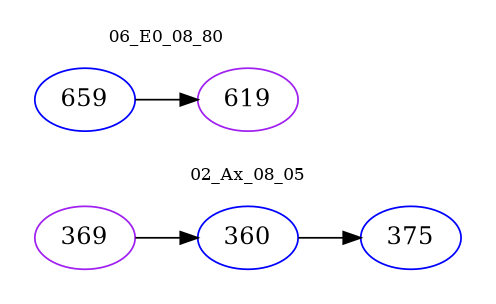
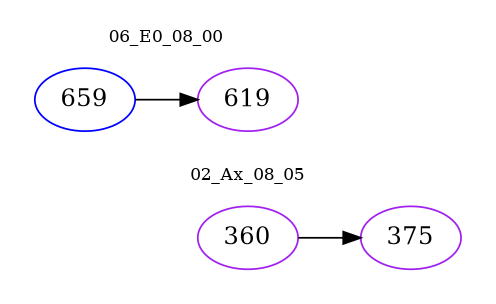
cluster "06_E0_08_80": label "06_E0_08_80" -> "06_E0_08_00"
node "369": removed
node "360": color blue -> purple
node "375": color blue -> purple
